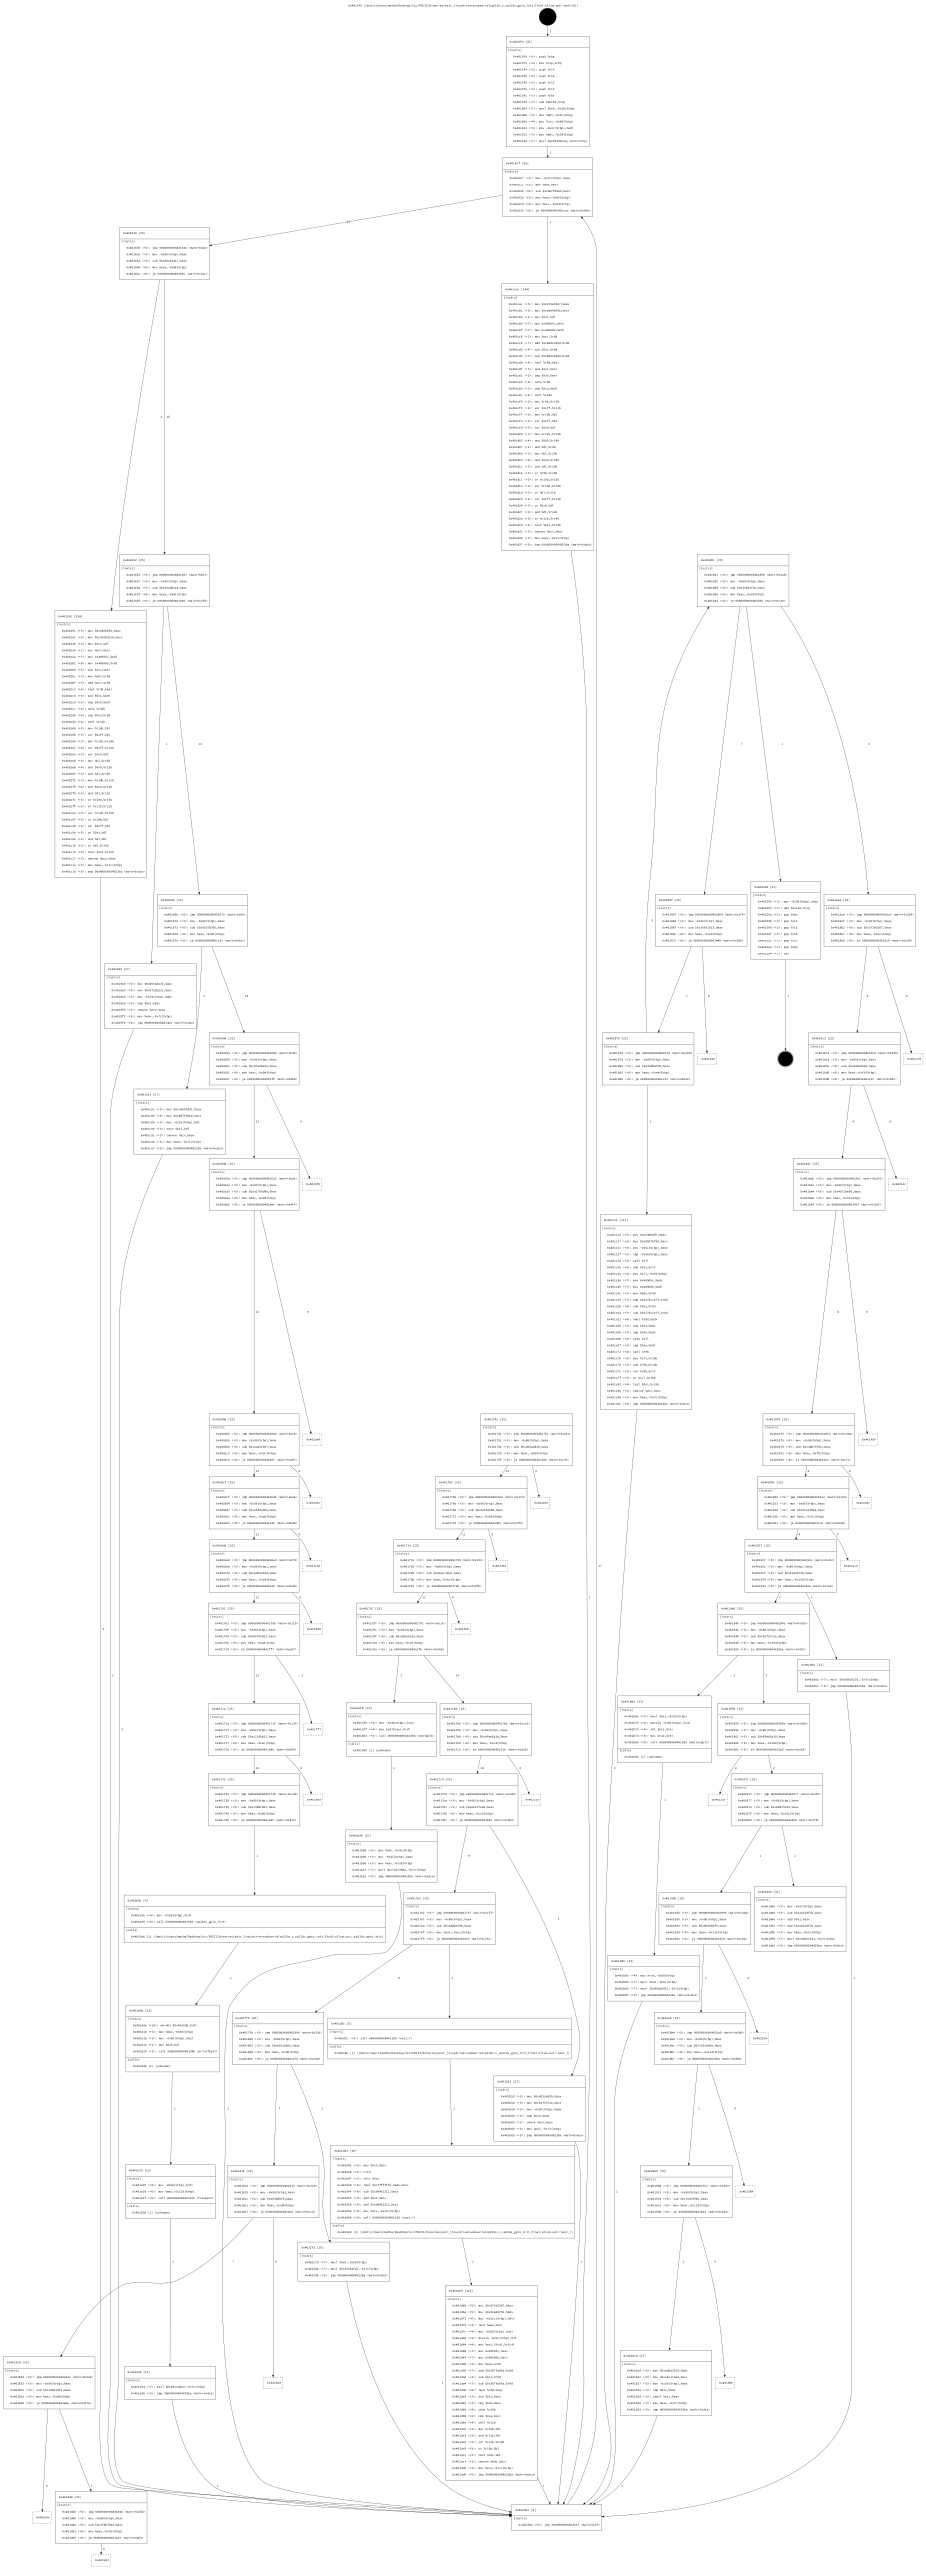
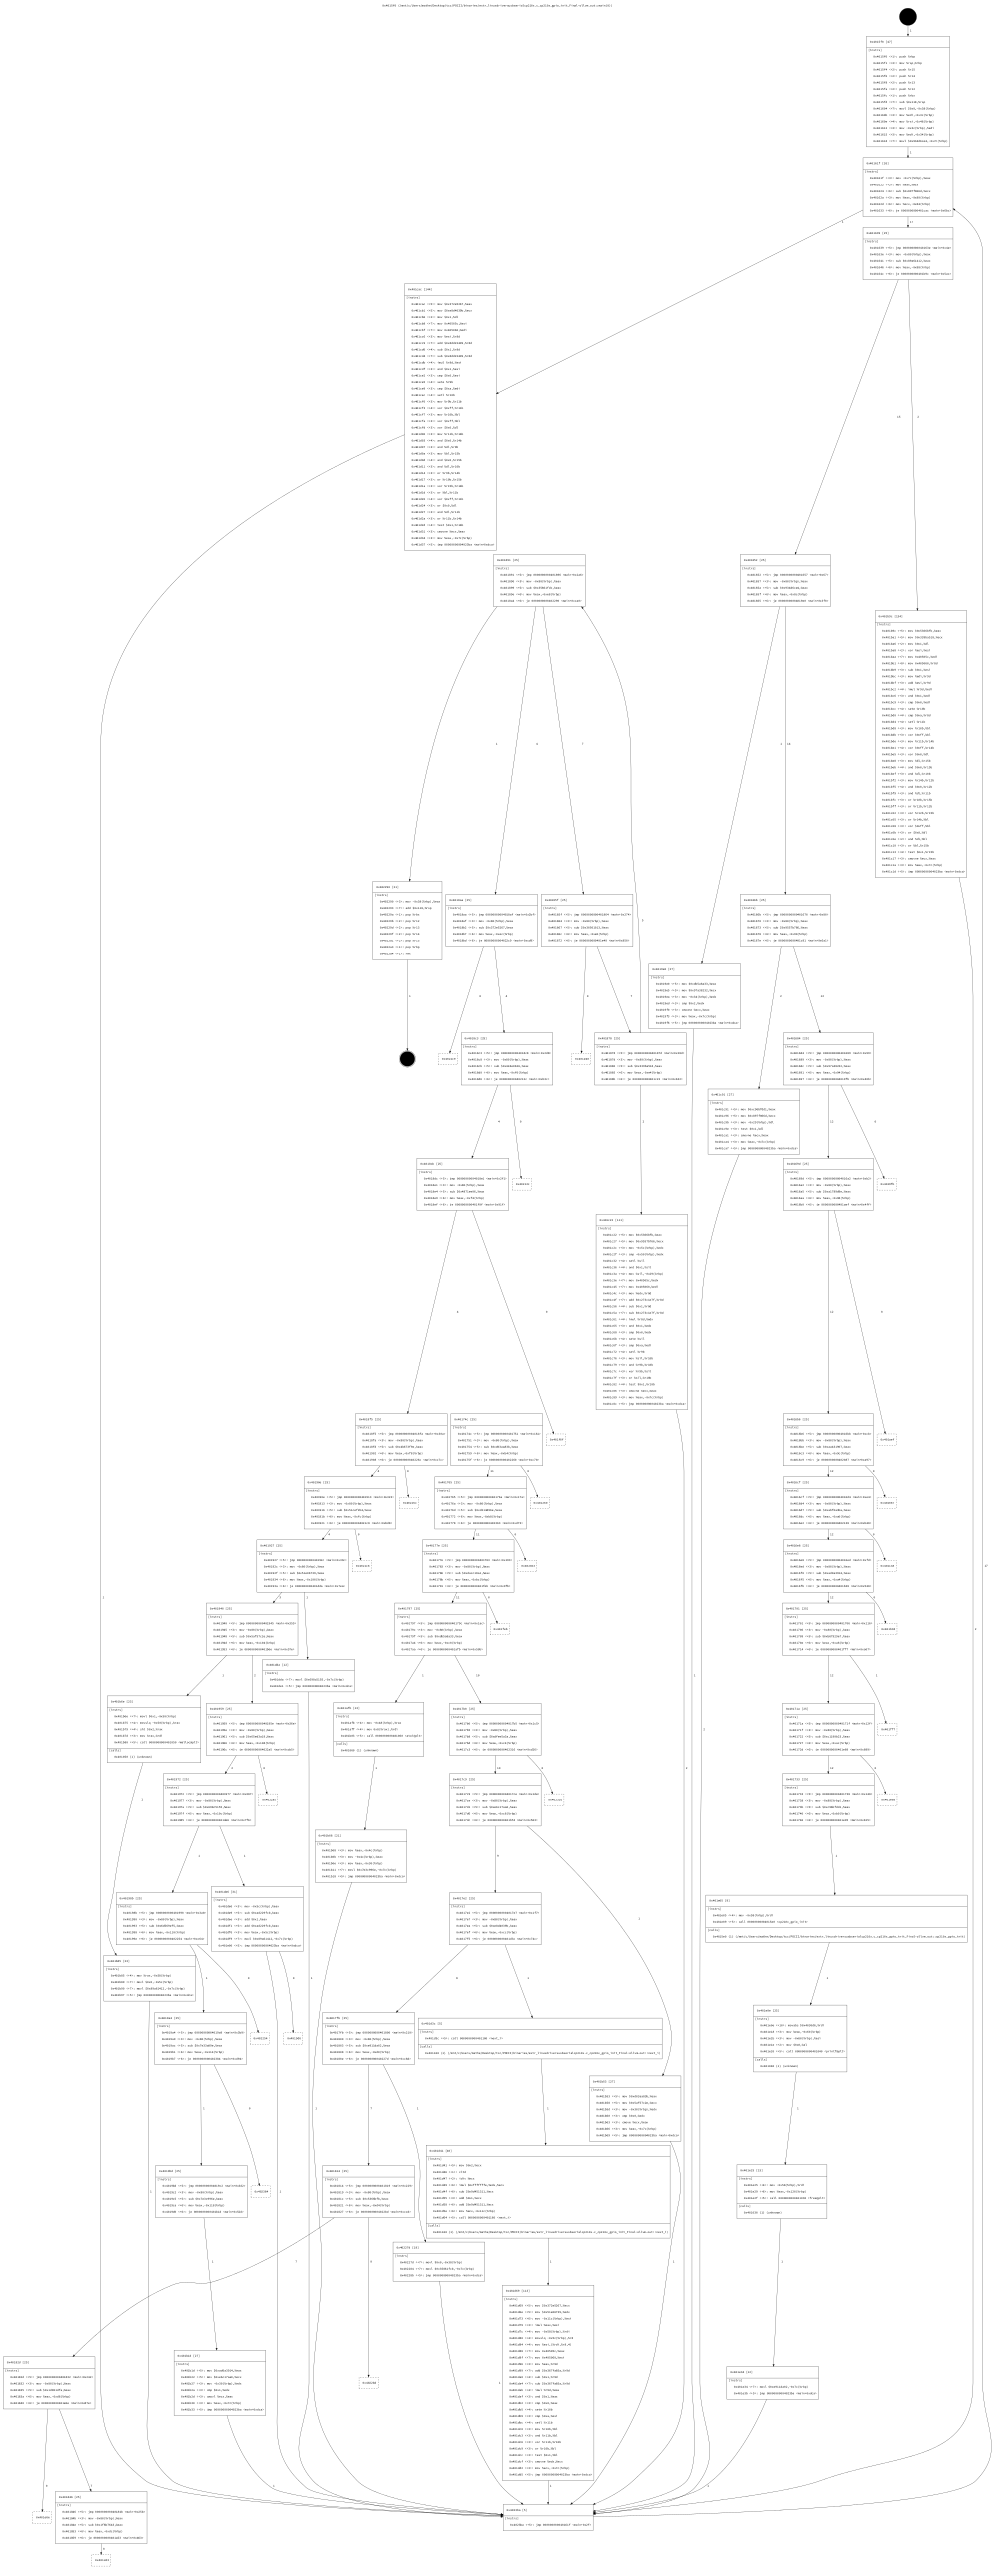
edge "0x4019bd [25]" -> "0x4019d6": now "0x401de6 [31]" -> "0x4019d6"
edge "0x401de6 [31]" -> "0x4023ba [5]": added, label "1"
